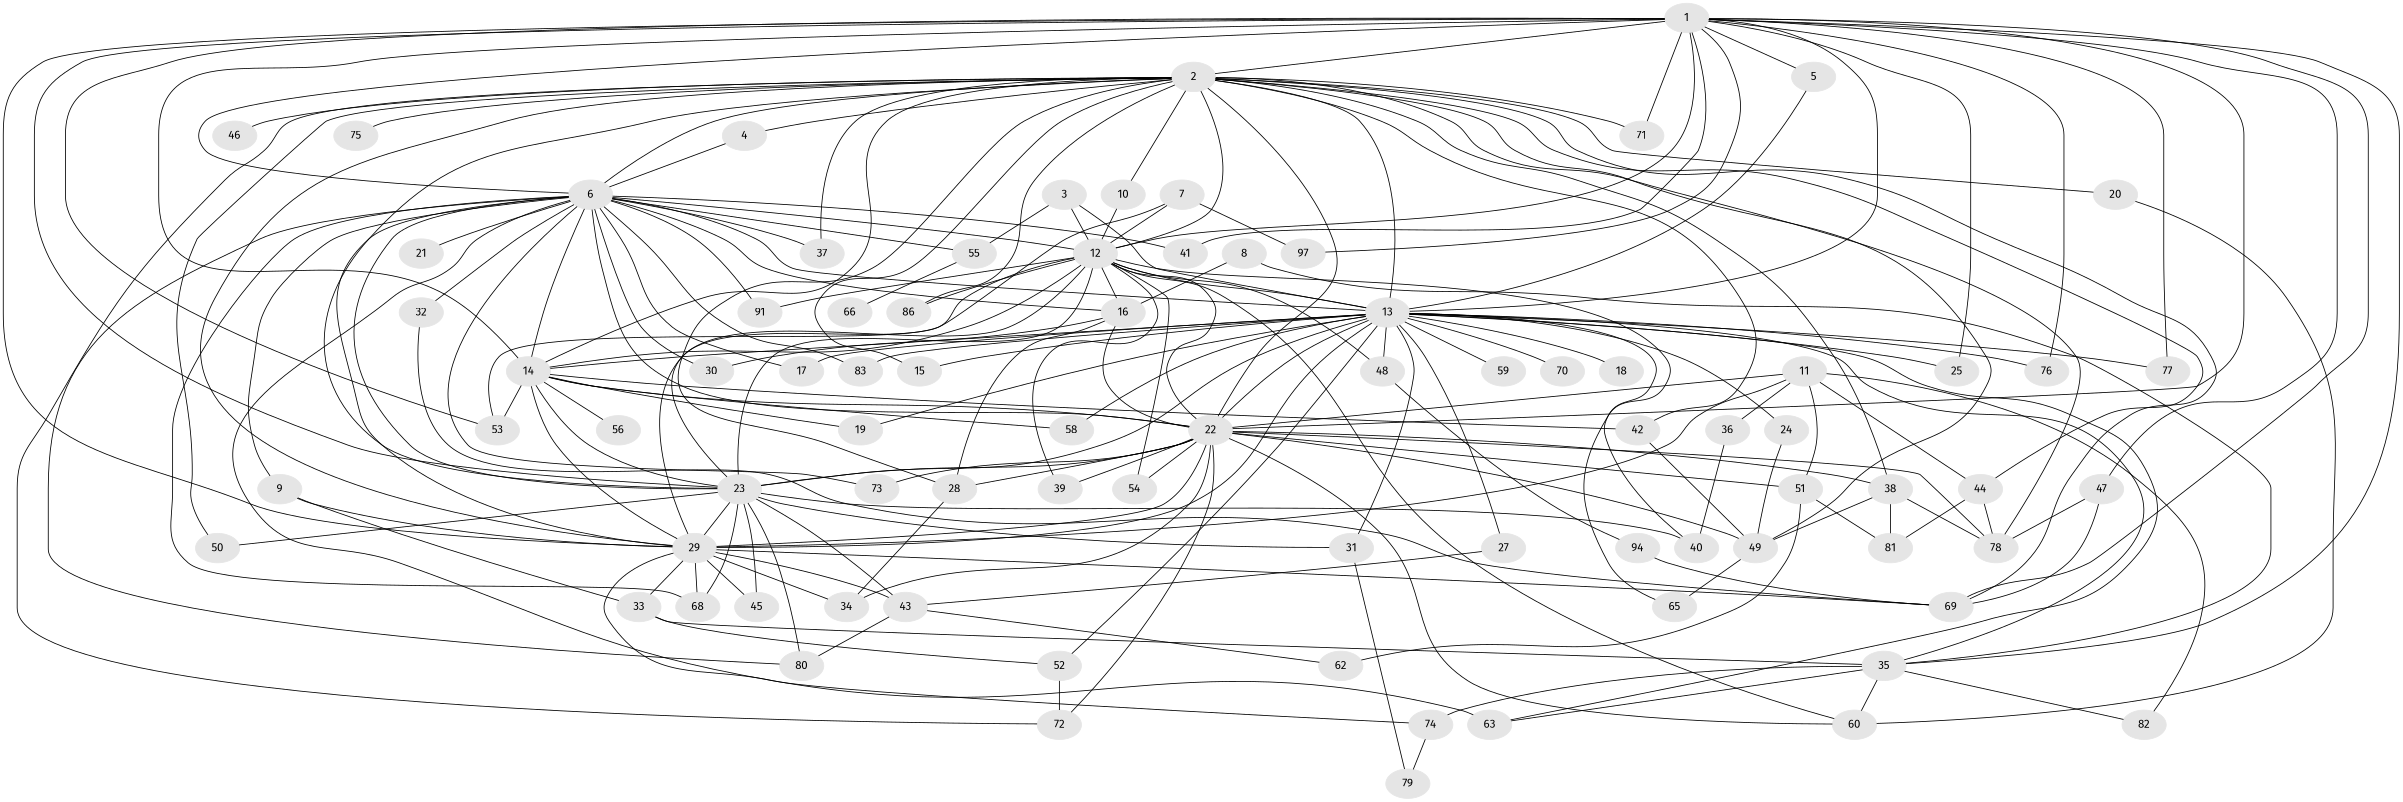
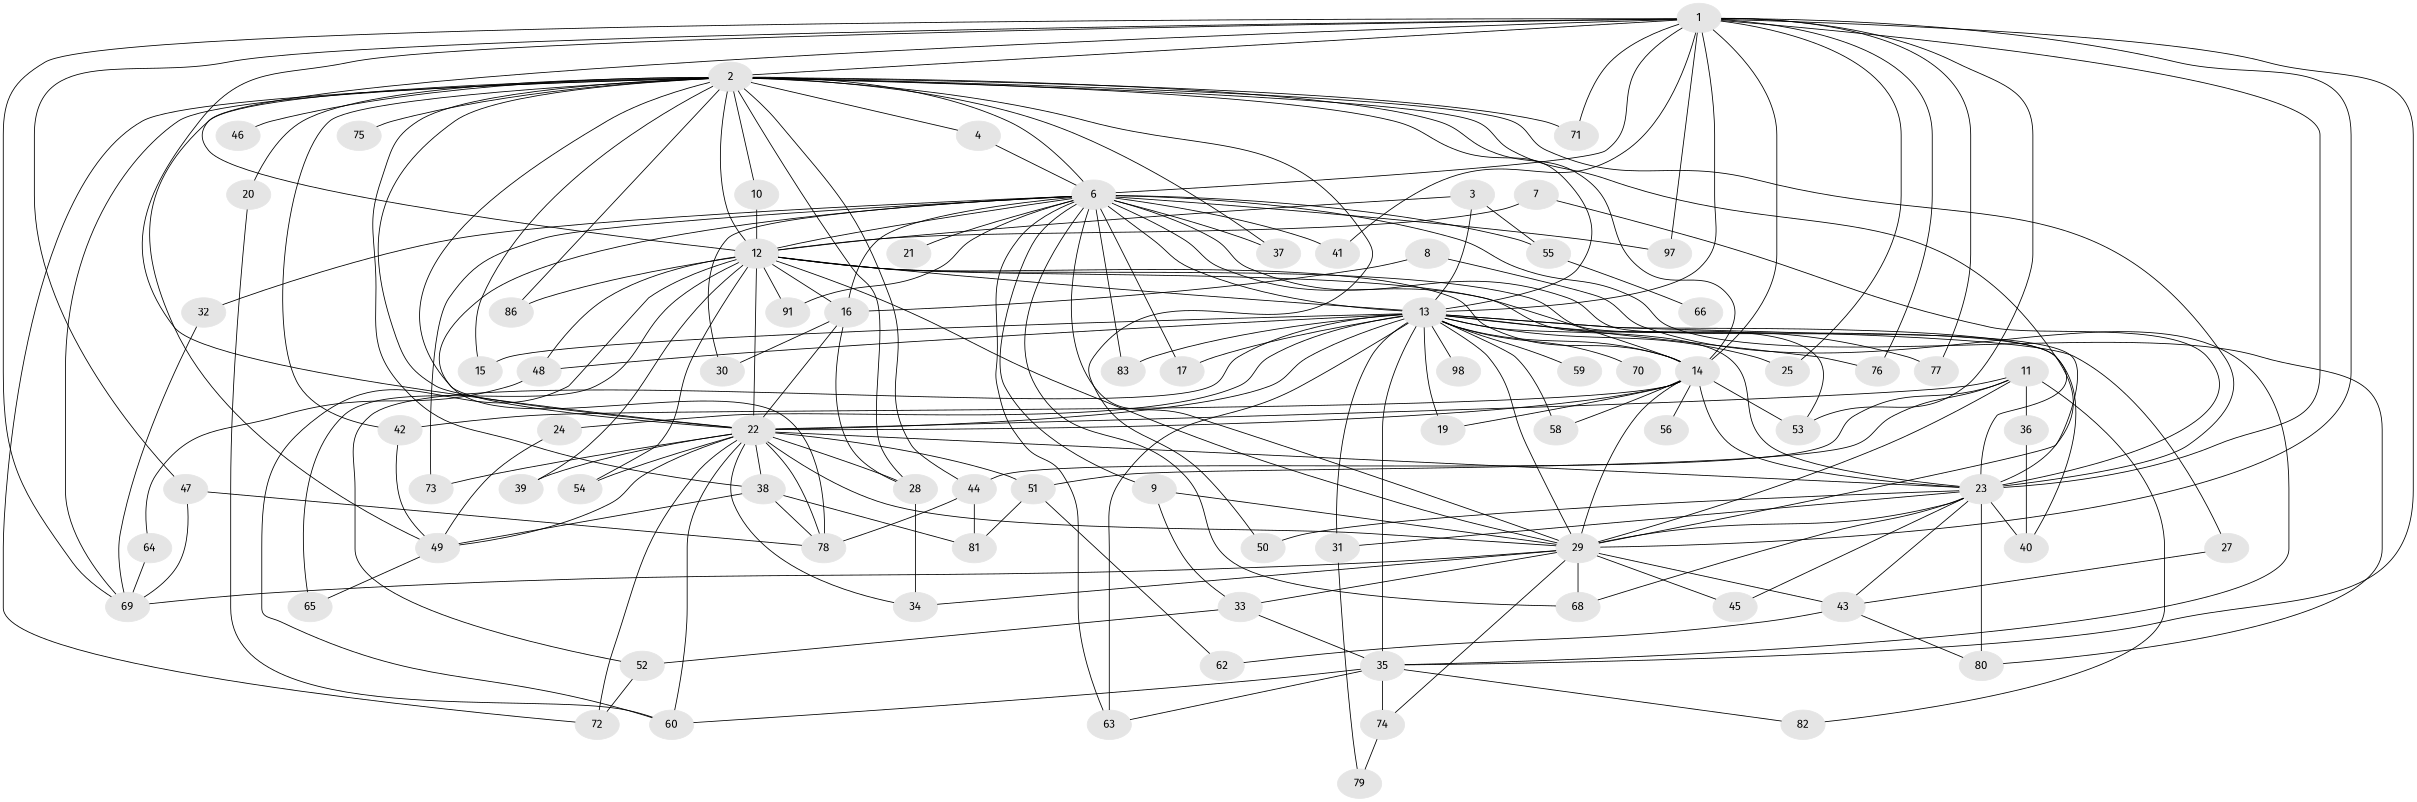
node "5": removed
edge "7" -- "97": now "6" -- "97"
node "18": label "18" -> "98"
node "94": label "94" -> "64"
